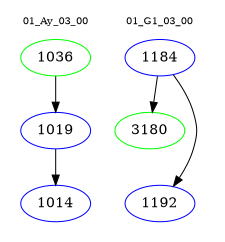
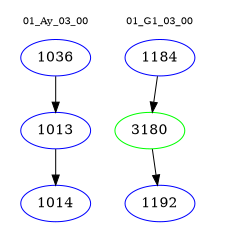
node "1036": color green -> blue
edge "1184" -> "1192": now "3180" -> "1192"
node "1019": label "1019" -> "1013"
